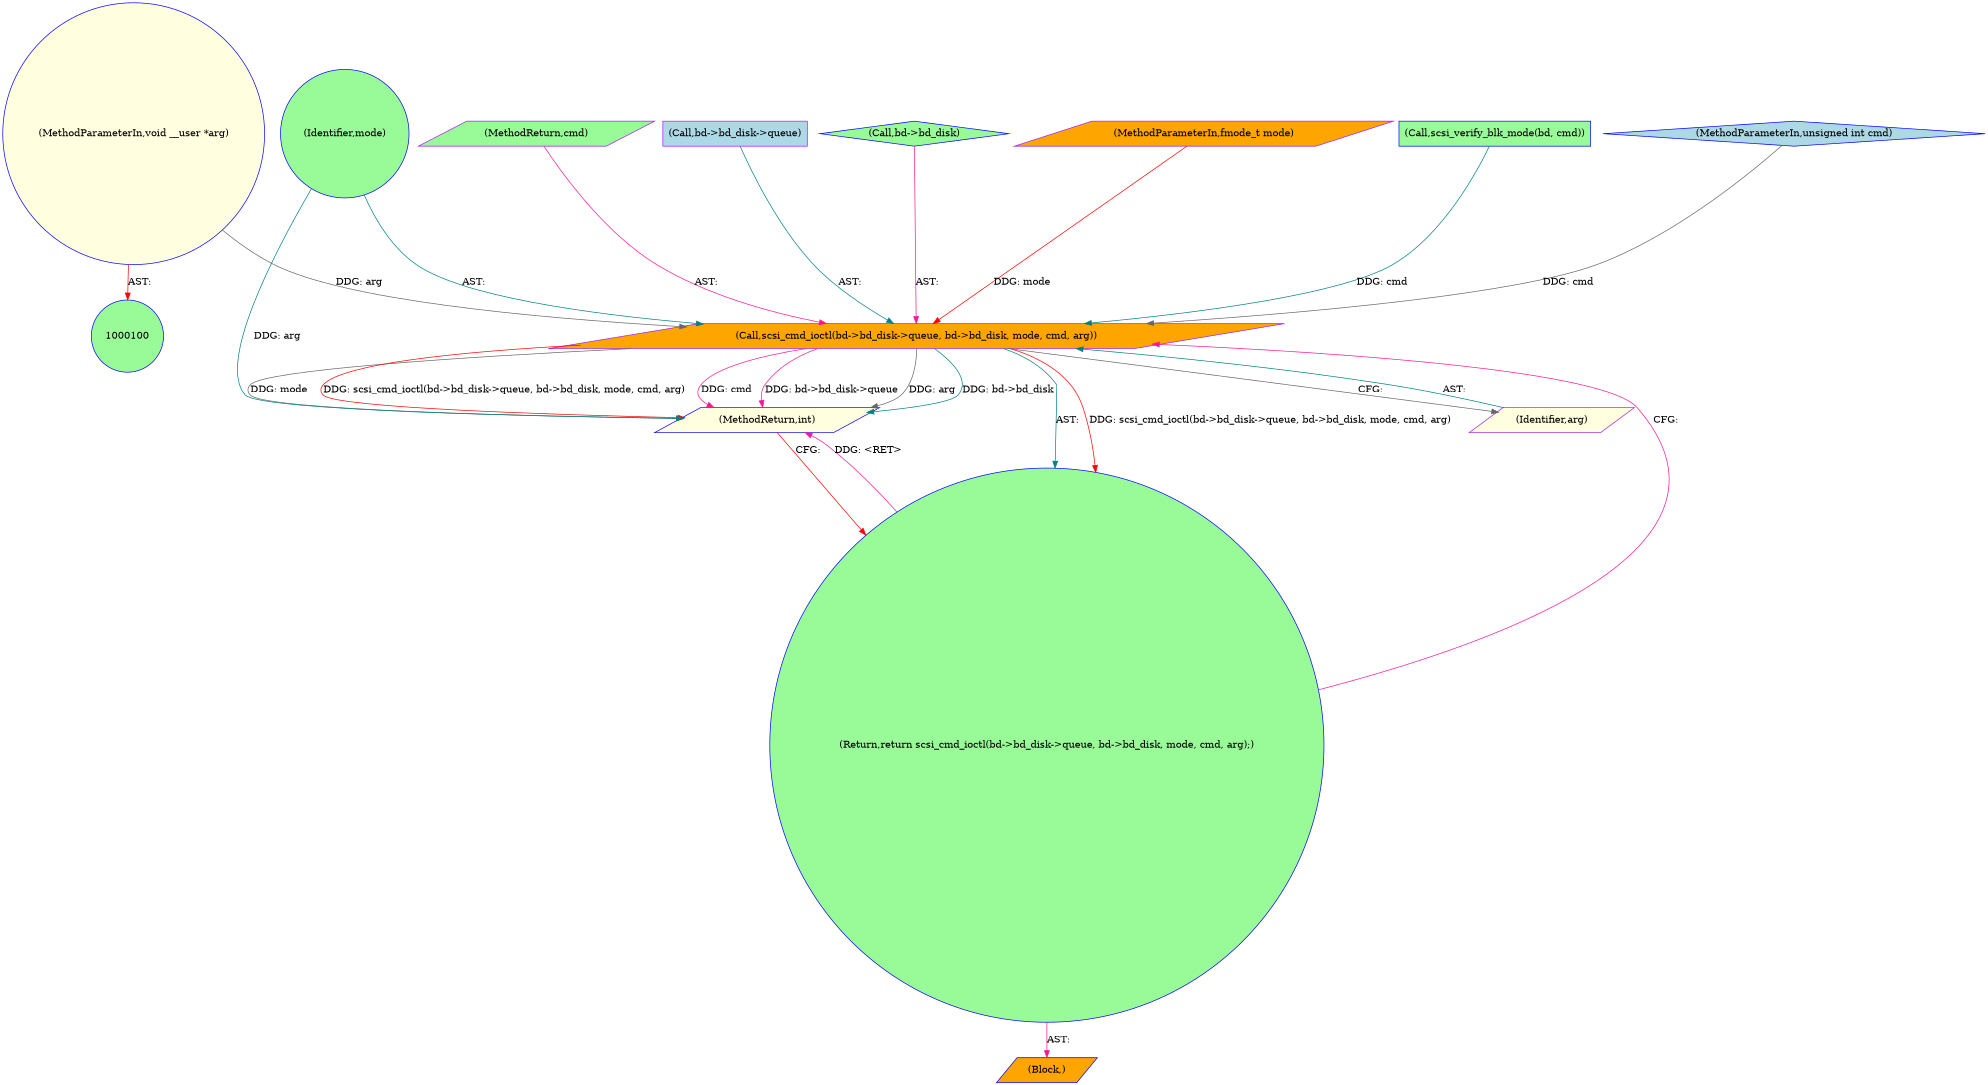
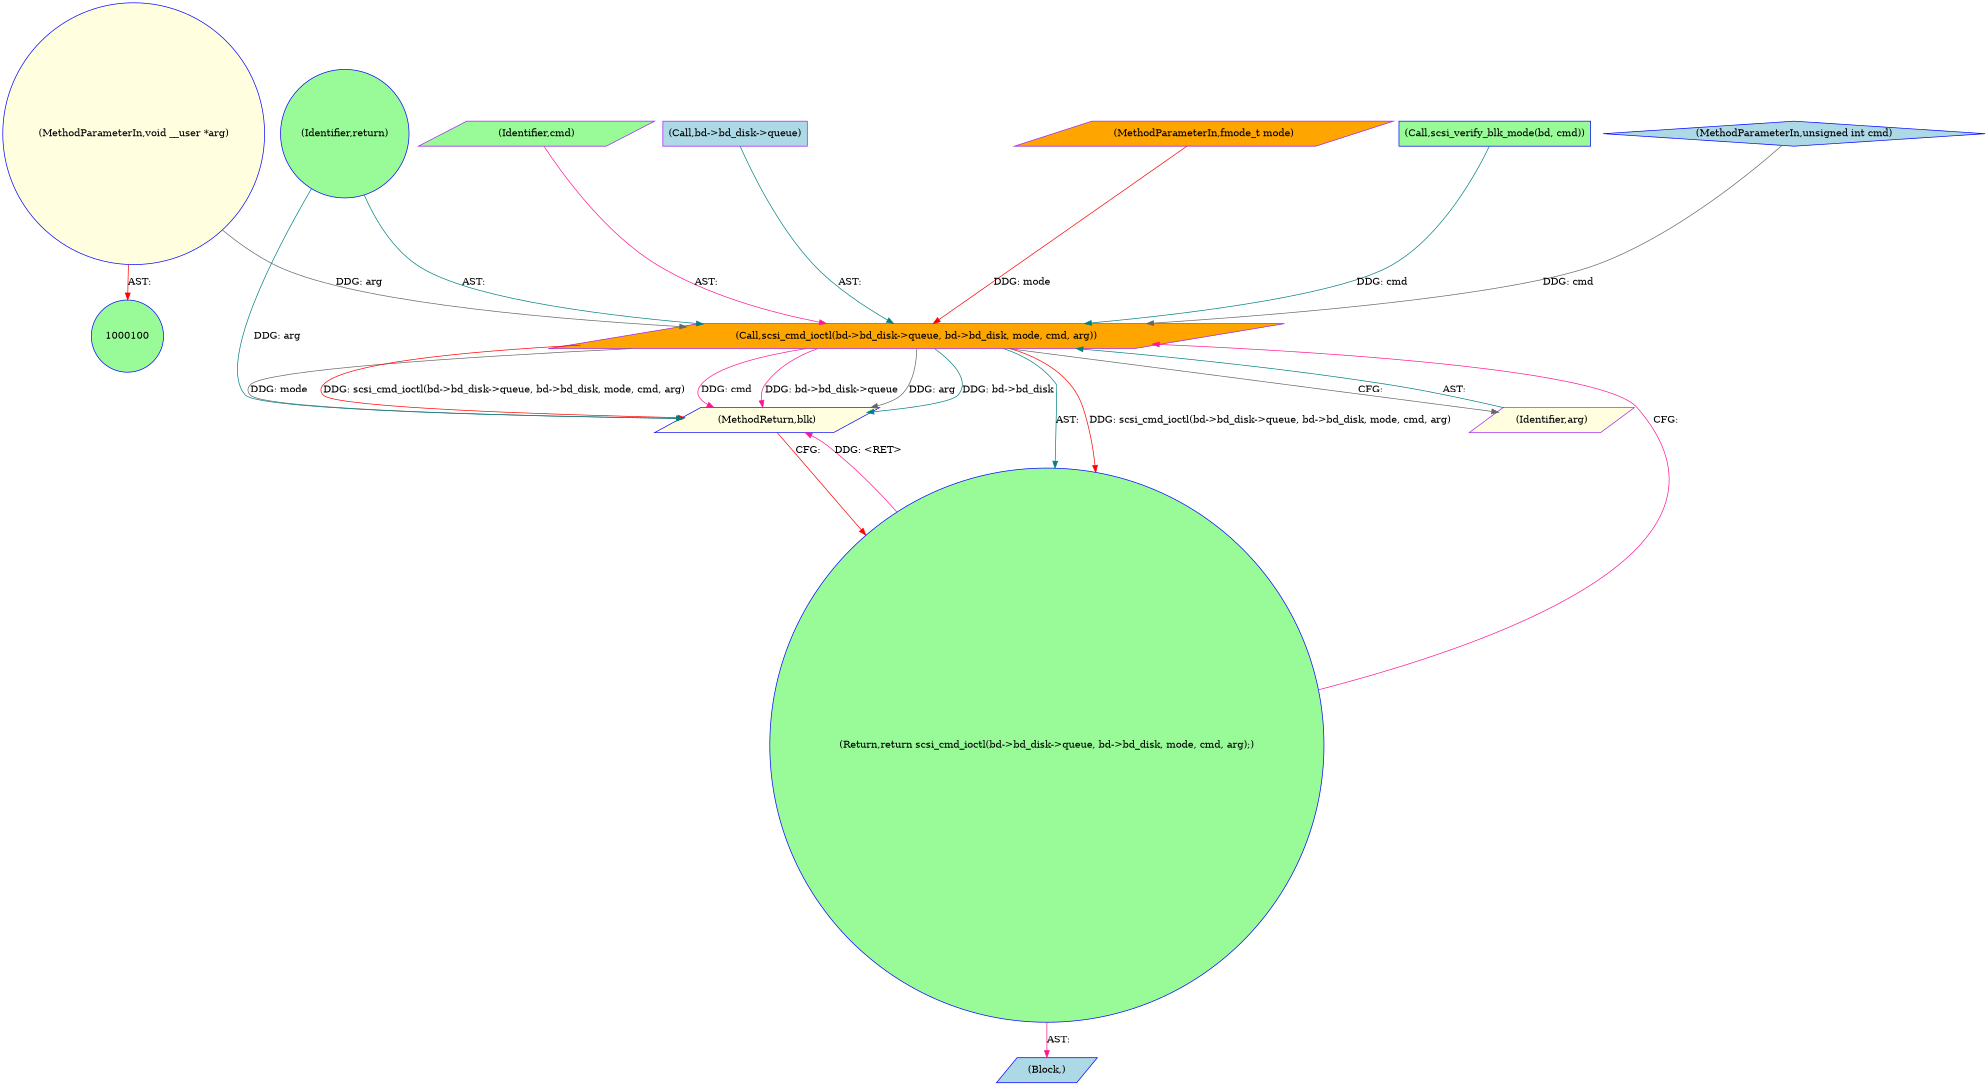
node "(Identifier,mode)": label "(Identifier,mode)" -> "(Identifier,return)"
node "(MethodReturn,cmd)": label "(MethodReturn,cmd)" -> "(Identifier,cmd)"
node "(Call,bd->bd_disk)": removed
node "(MethodReturn,int)": label "(MethodReturn,int)" -> "(MethodReturn,blk)"
node "(Block,)": fillcolor orange -> lightblue
